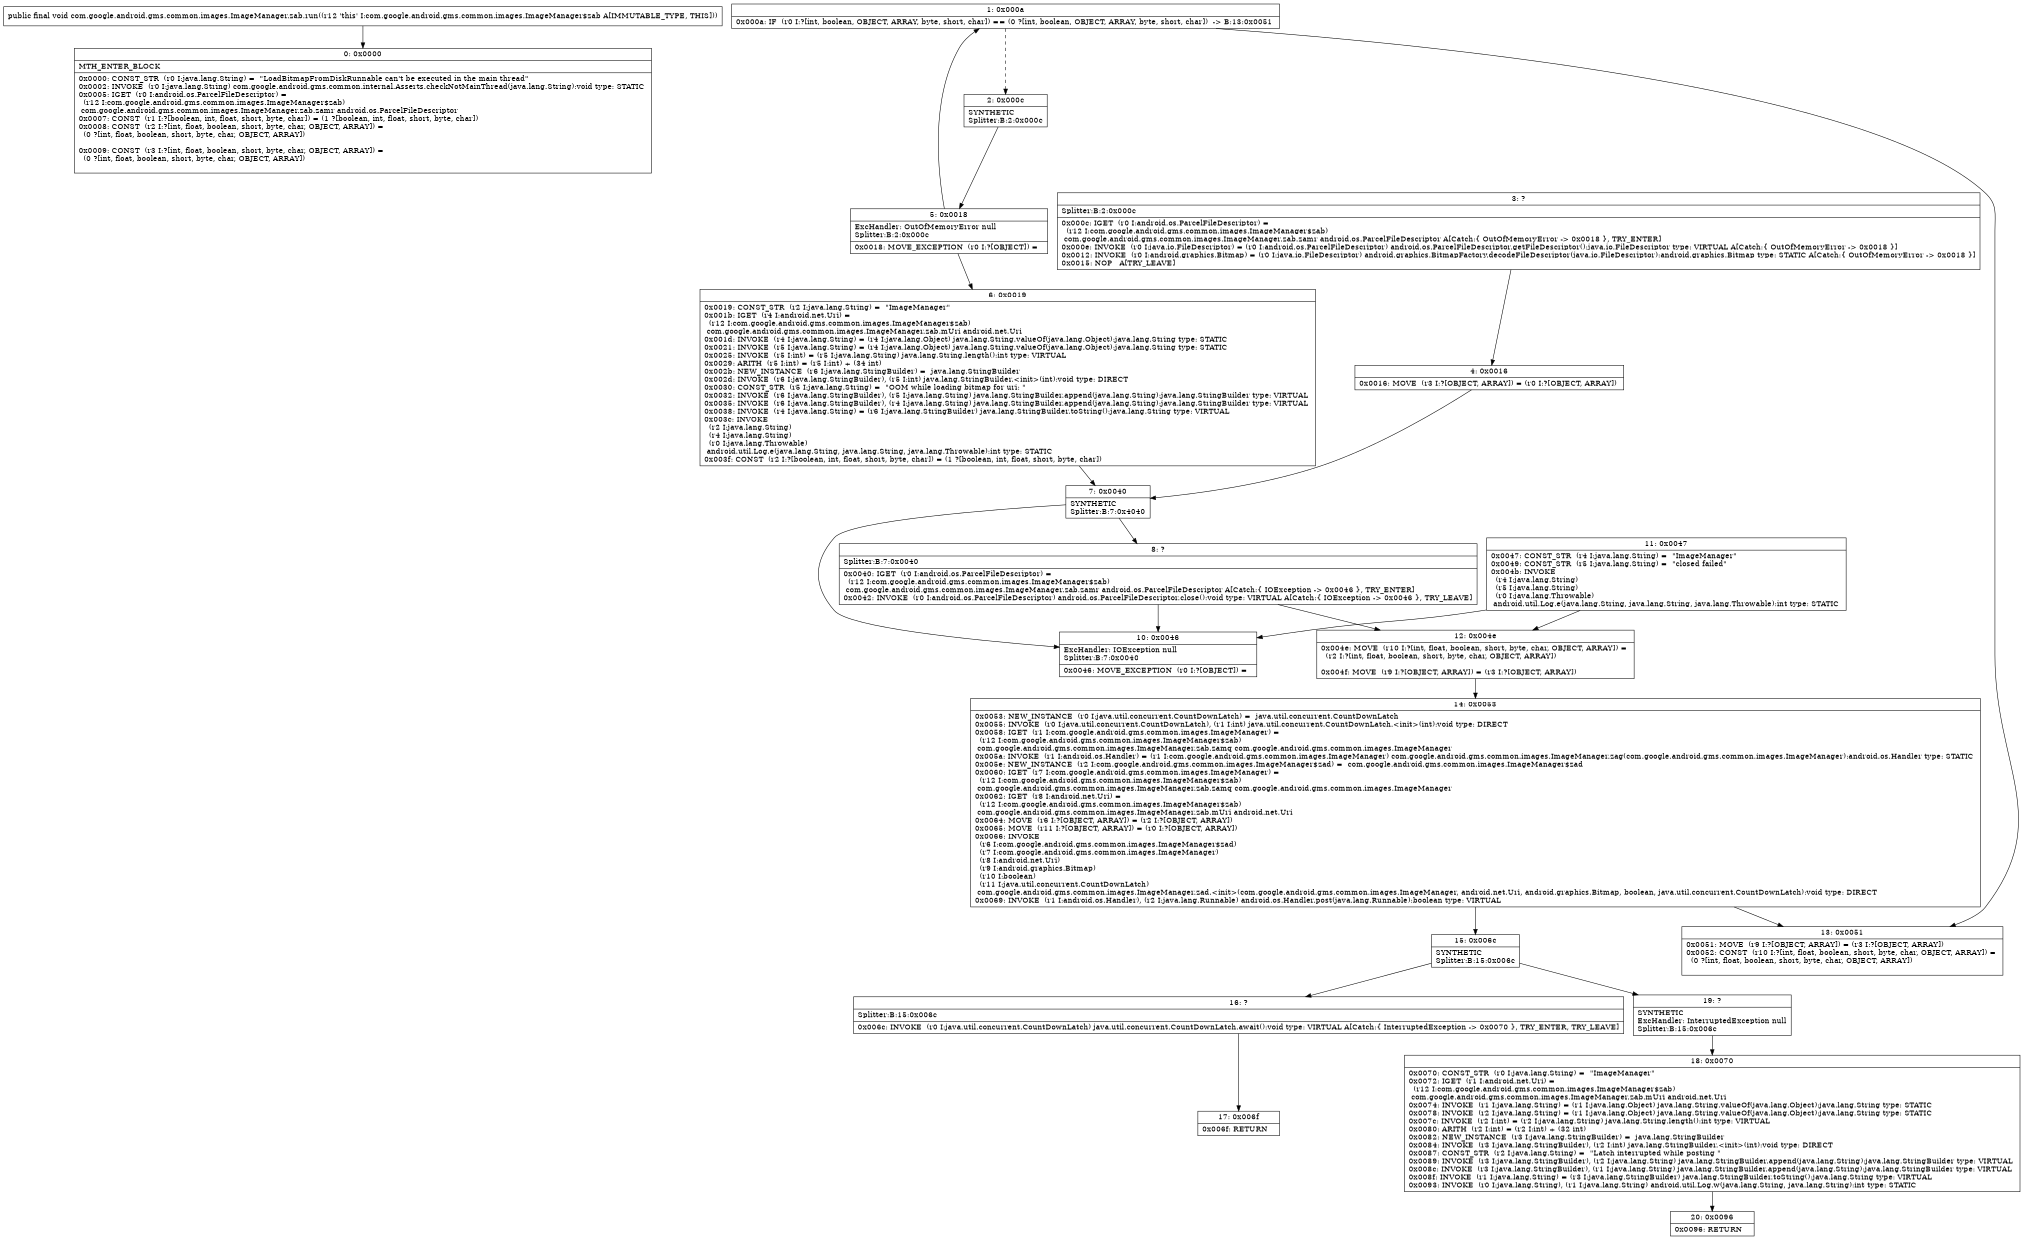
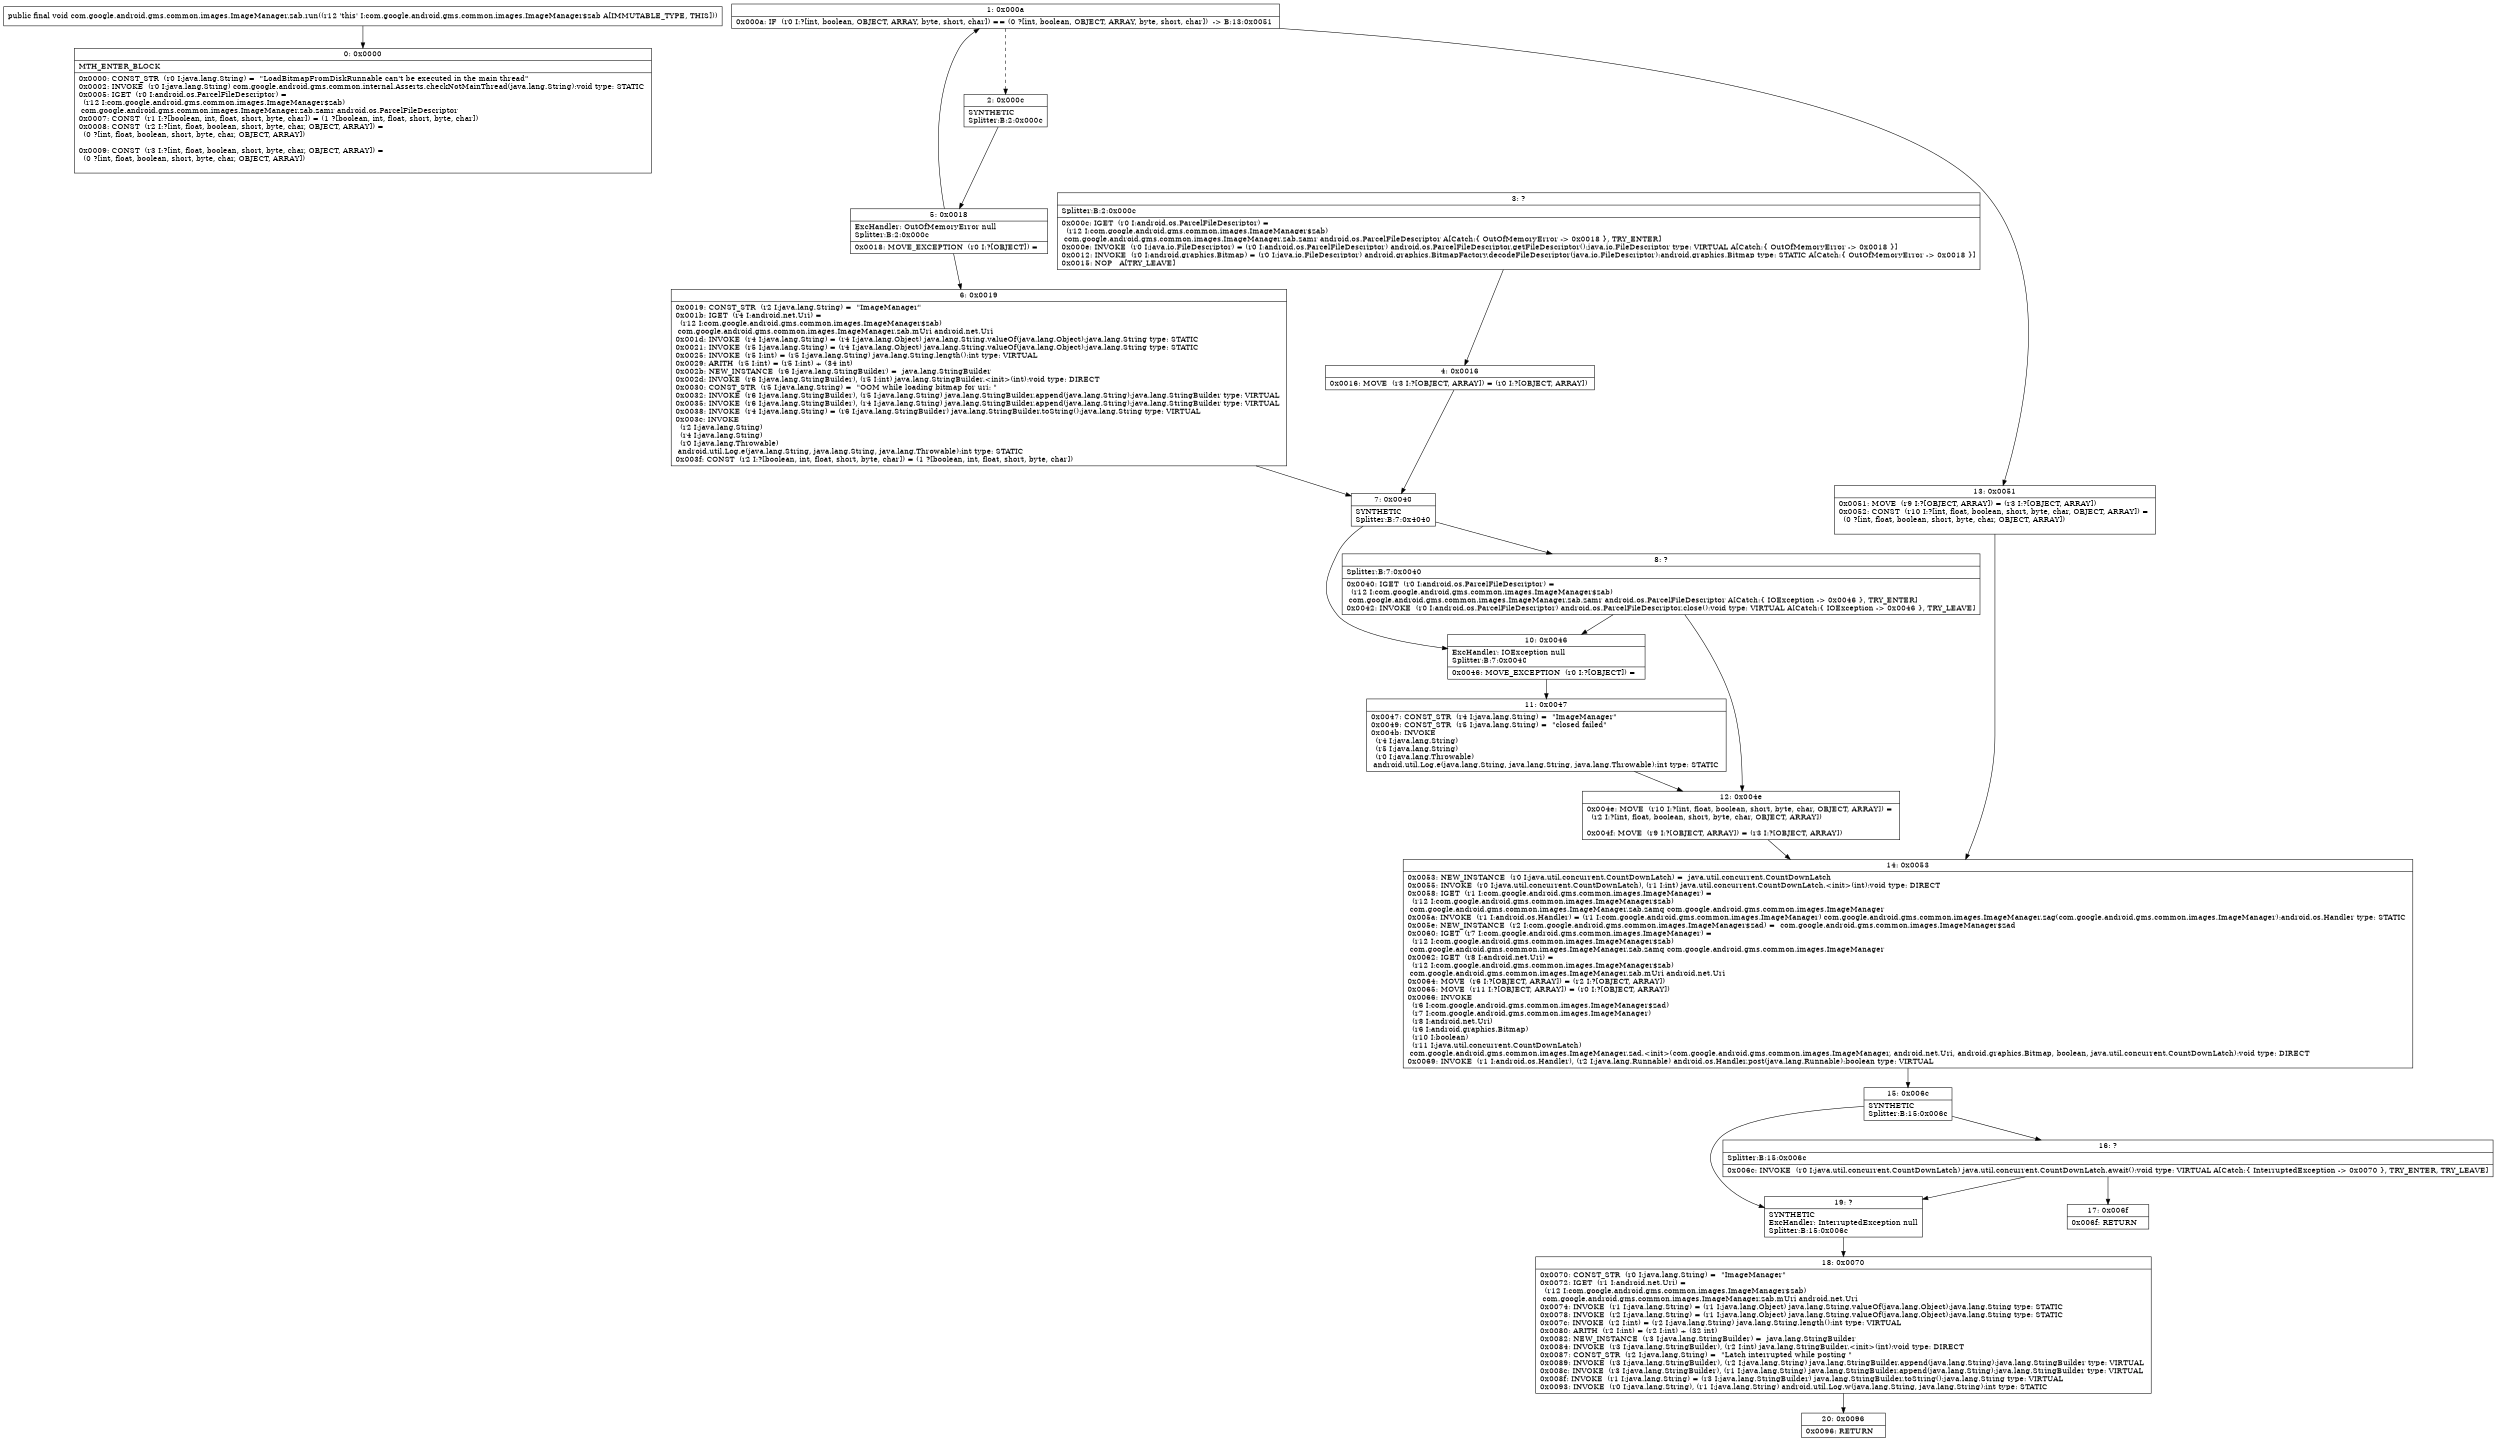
edge "11: 0x0047" -> "10: 0x0046": reversed
node "14: 0x0053": text "(r9 I:android.graphics.Bitmap)" -> "(r6 I:android.graphics.Bitmap)"
edge "14: 0x0053" -> "13: 0x0051": reversed
edge "16: ?" -> "19: ?": added
